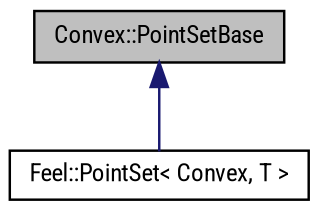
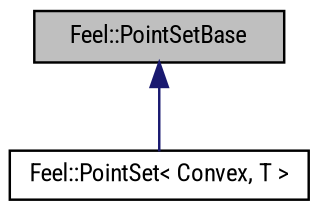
node "Convex::PointSetBase": label "Convex::PointSetBase" -> "Feel::PointSetBase"
